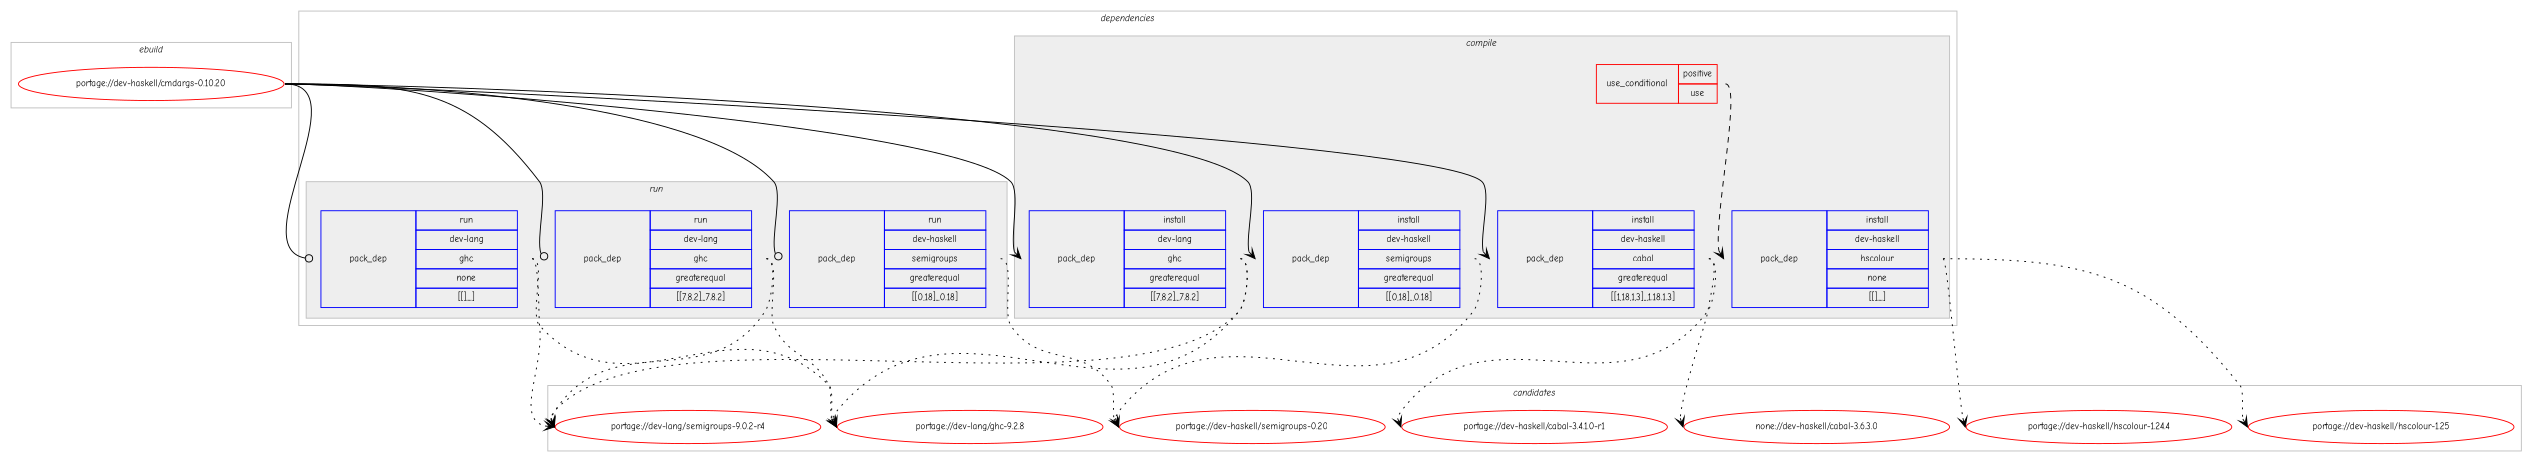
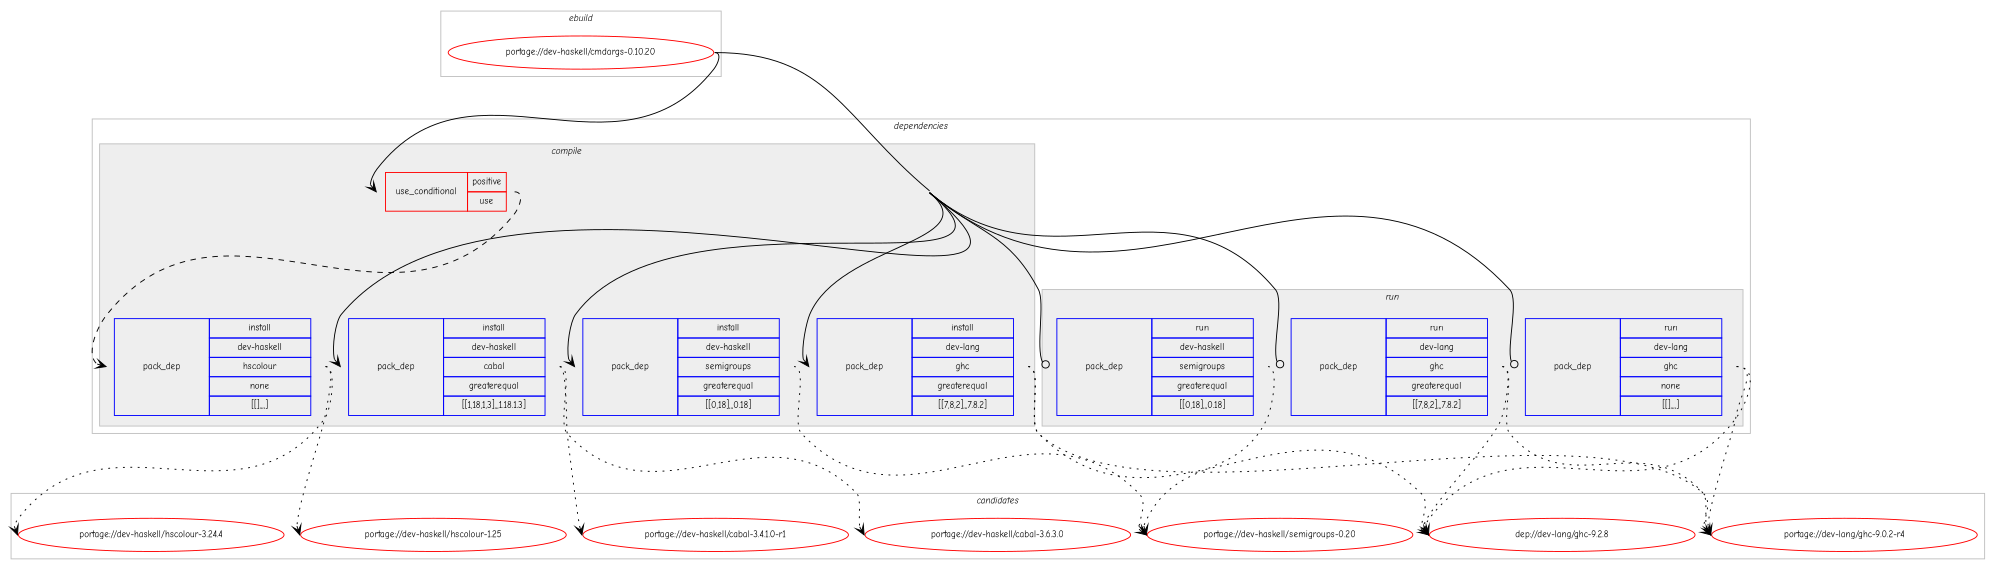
edge "portage://dev-haskell/cmdargs-0.10.20" -> "use_conditional": added
node "portage://dev-lang/semigroups-9.0.2-r4": label "portage://dev-lang/semigroups-9.0.2-r4" -> "portage://dev-lang/ghc-9.0.2-r4"
node "portage://dev-lang/ghc-9.2.8": label "portage://dev-lang/ghc-9.2.8" -> "dep://dev-lang/ghc-9.2.8"
node "none://dev-haskell/cabal-3.6.3.0": label "none://dev-haskell/cabal-3.6.3.0" -> "portage://dev-haskell/cabal-3.6.3.0"
node "portage://dev-haskell/hscolour-1.24.4": label "portage://dev-haskell/hscolour-1.24.4" -> "portage://dev-haskell/hscolour-3.24.4"
